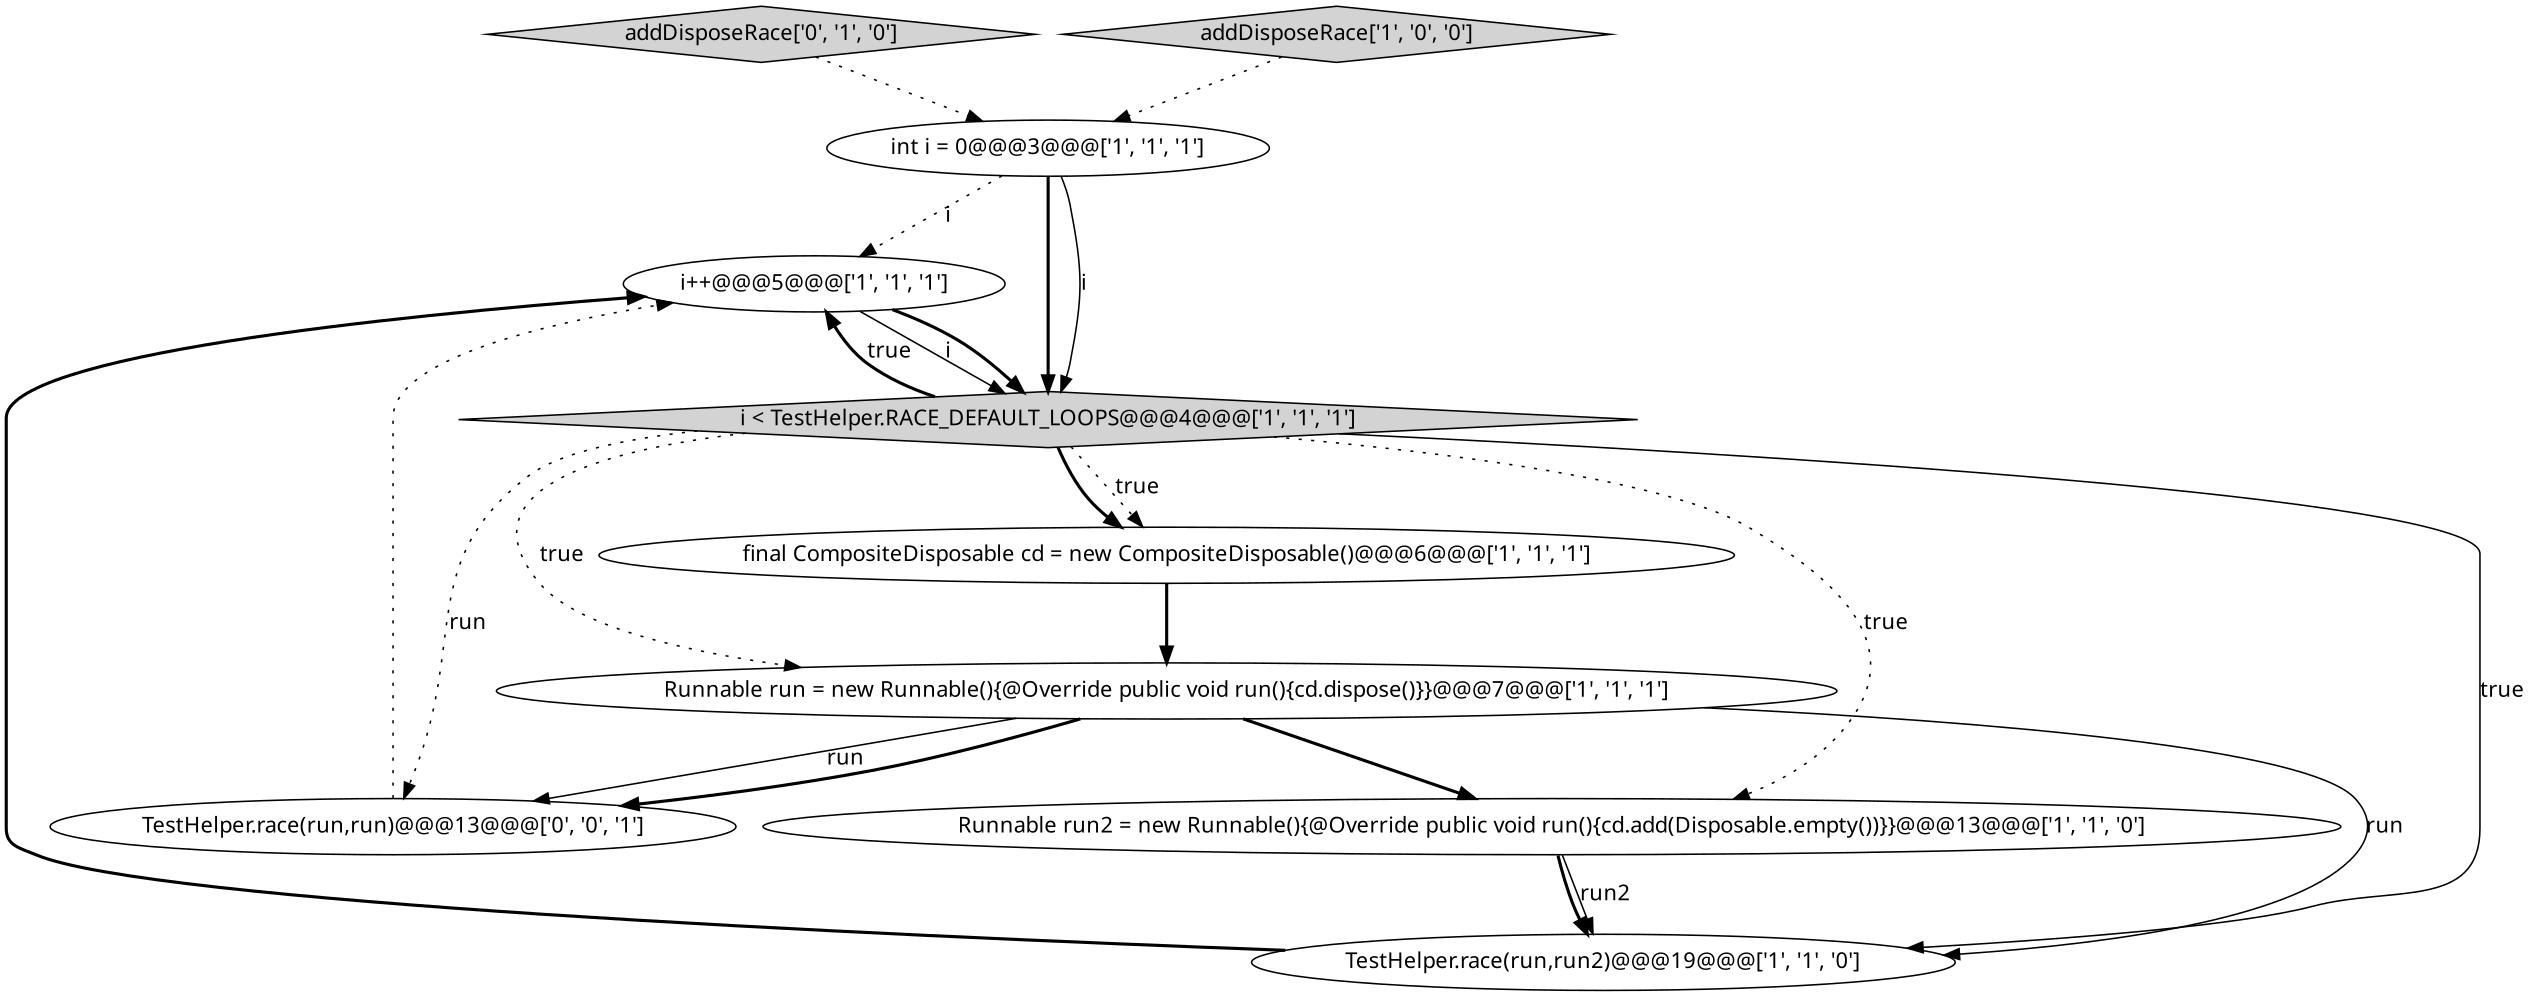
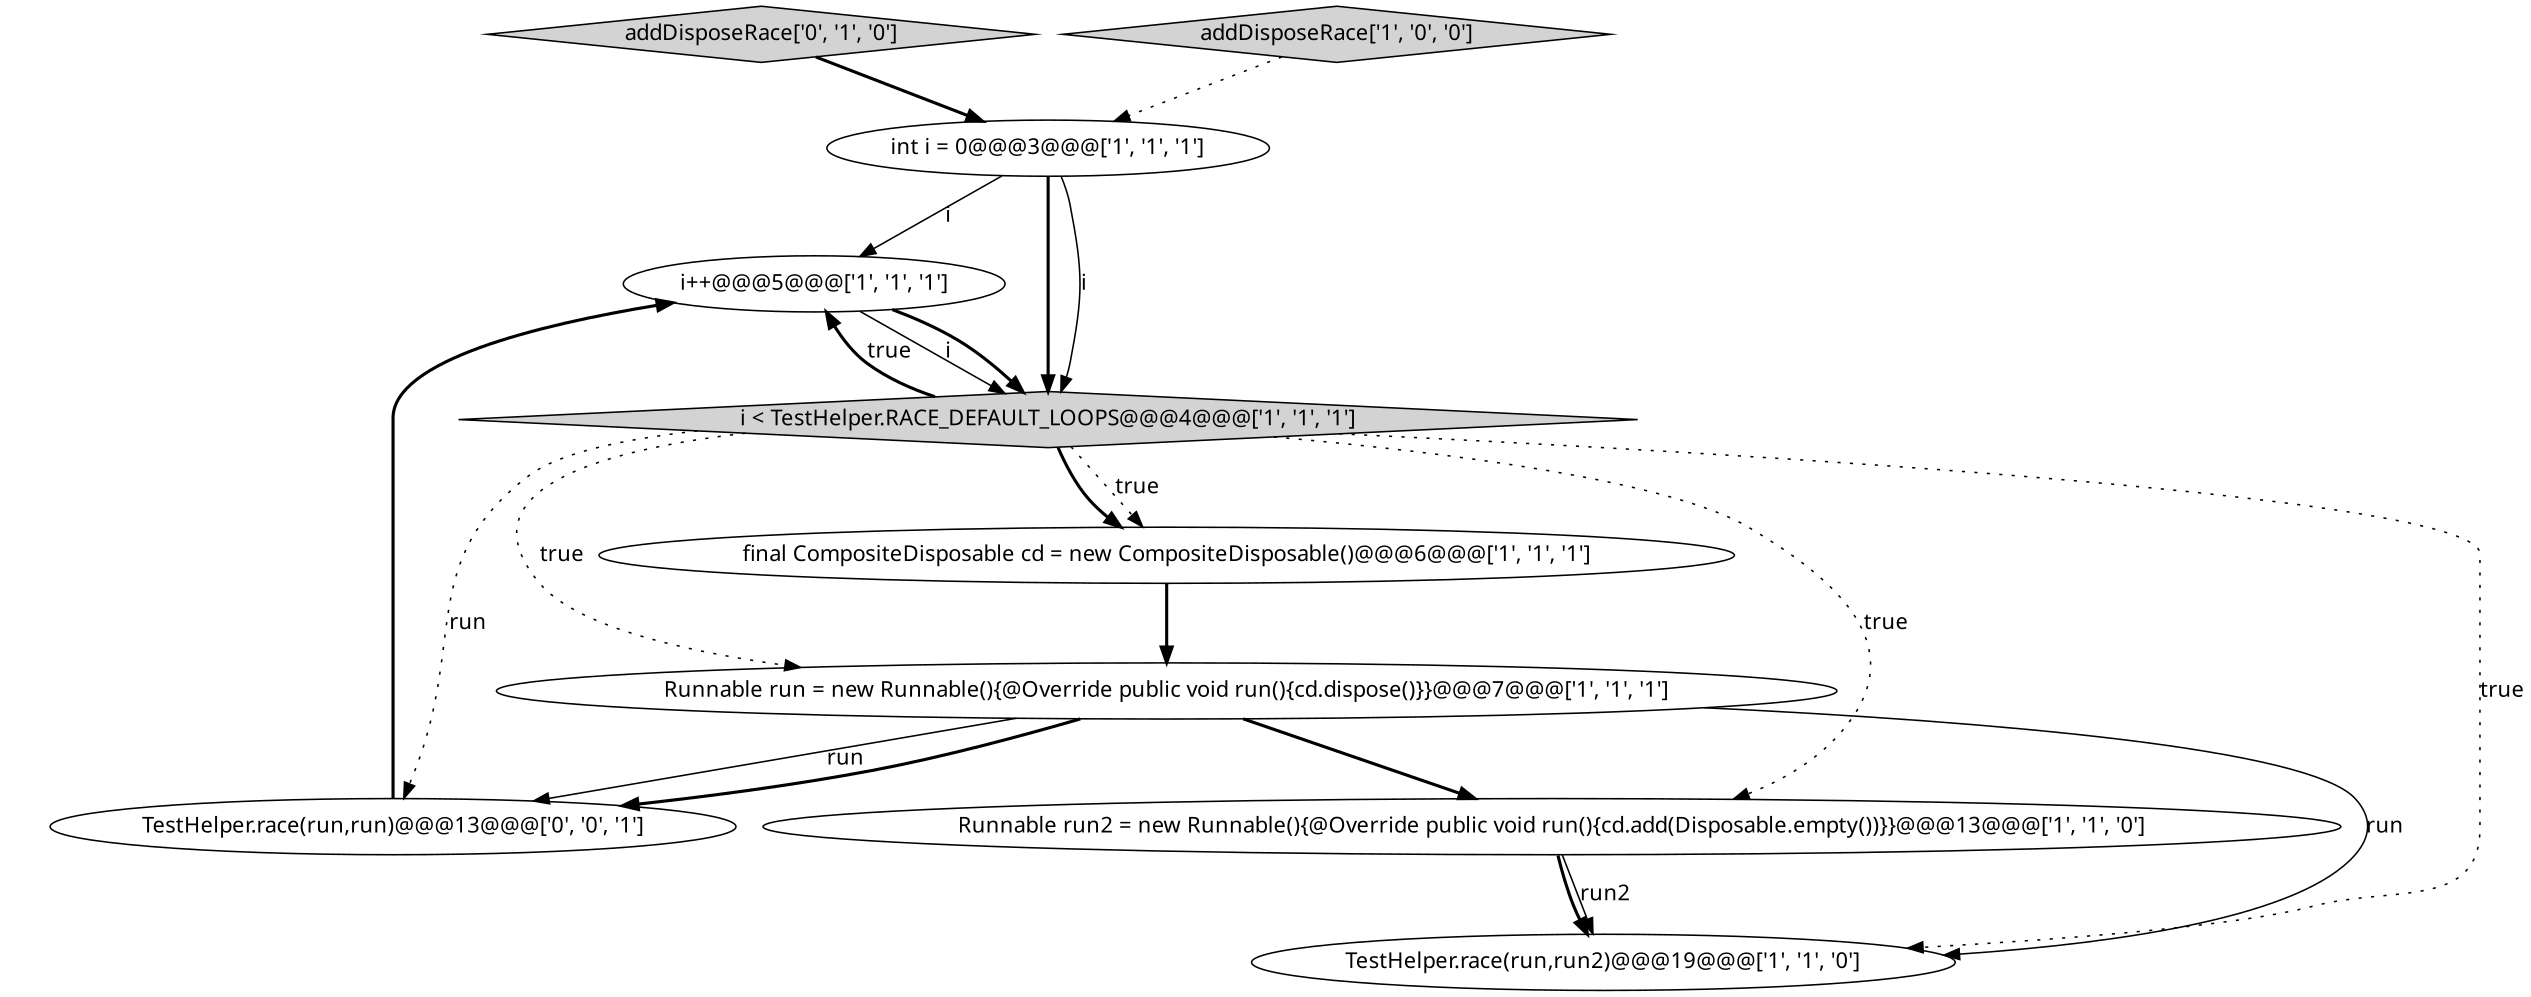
edge "addDisposeRace['0', '1', '0']" -> "int i = 0@@@3@@@['1', '1', '1']": style dotted -> bold
edge "int i = 0@@@3@@@['1', '1', '1']" -> "i++@@@5@@@['1', '1', '1']": style dotted -> solid
edge "TestHelper.race(run,run)@@@13@@@['0', '0', '1']" -> "i++@@@5@@@['1', '1', '1']": style dotted -> bold
edge "i < TestHelper.RACE_DEFAULT_LOOPS@@@4@@@['1', '1', '1']" -> "TestHelper.race(run,run2)@@@19@@@['1', '1', '0']": style solid -> dotted
edge "TestHelper.race(run,run2)@@@19@@@['1', '1', '0']" -> "i++@@@5@@@['1', '1', '1']": removed
